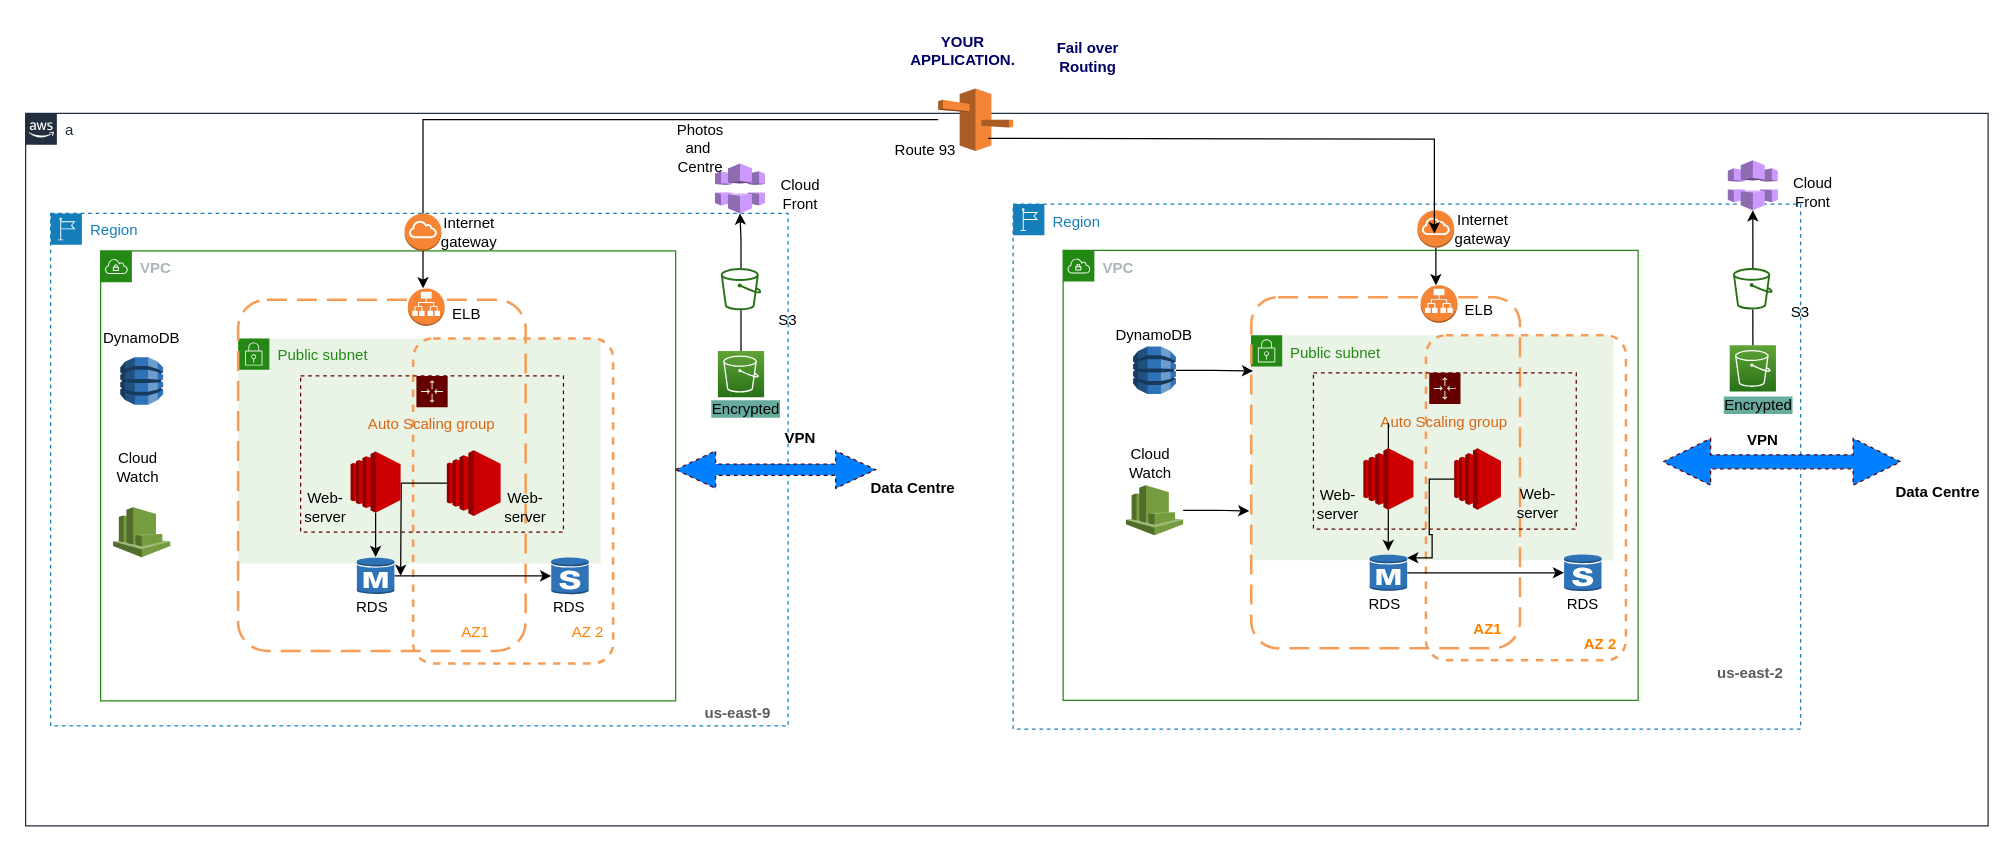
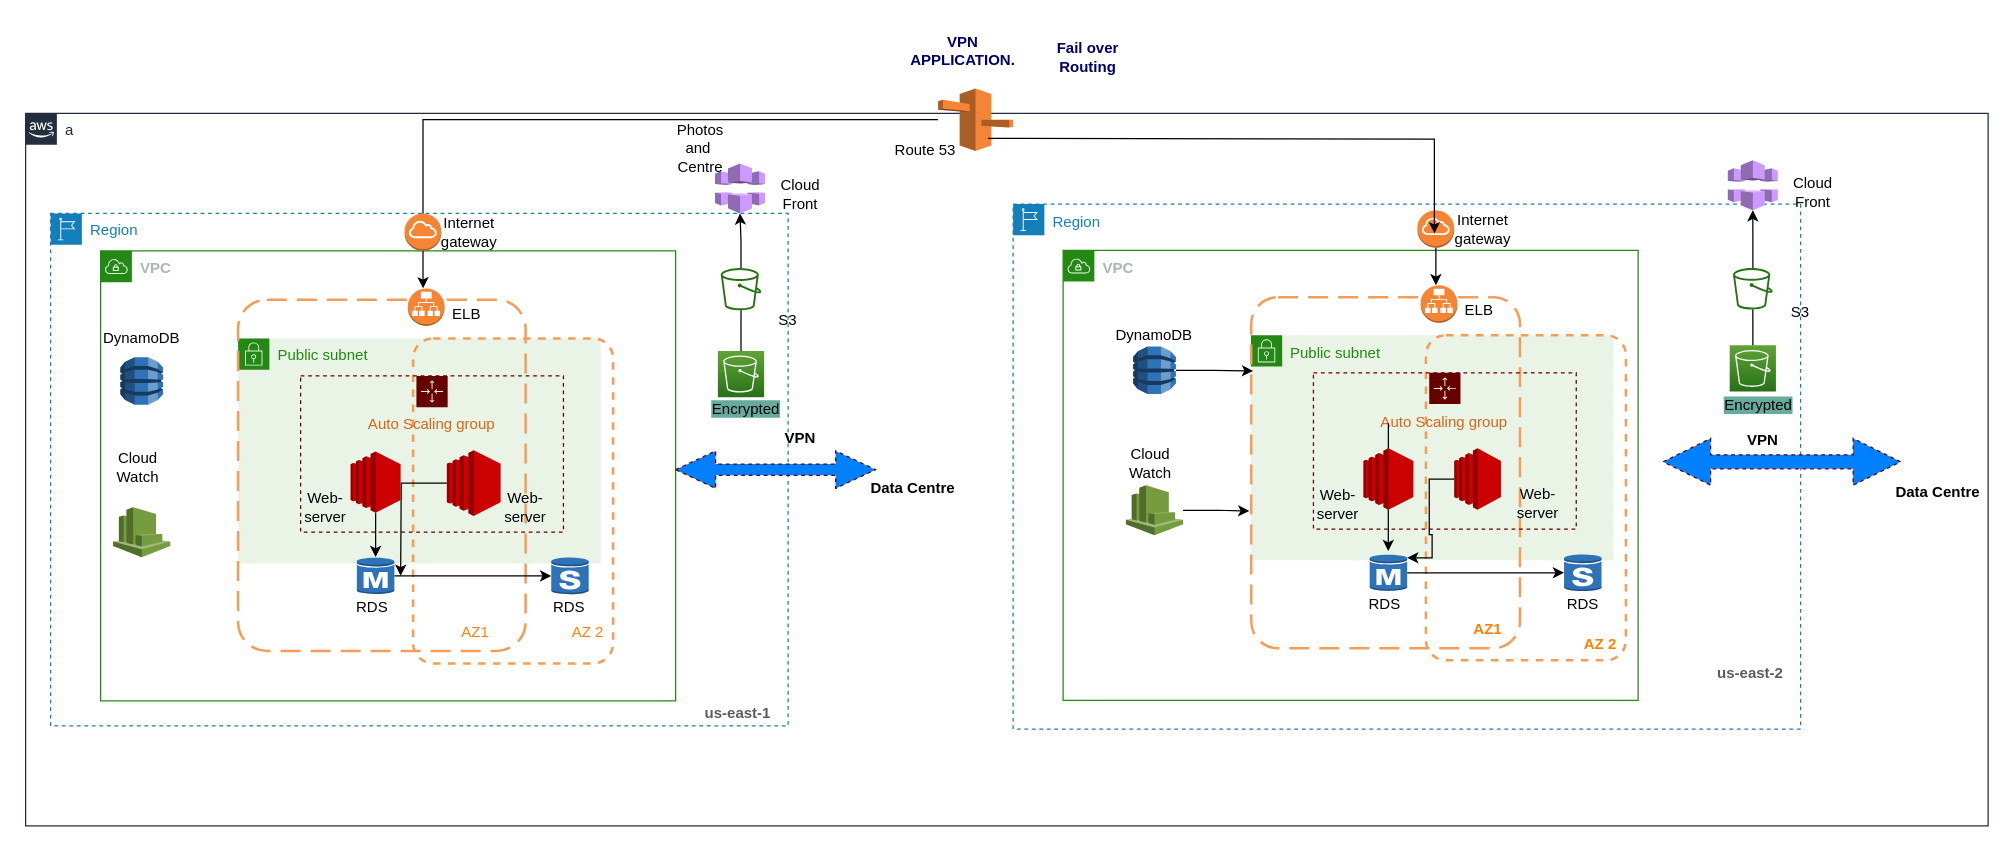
node "YOUR APPLICATION.": label "YOUR APPLICATION." -> "VPN APPLICATION."
node "Route 93": label "Route 93" -> "Route 53"
node "us-east-9": label "us-east-9" -> "us-east-1"
